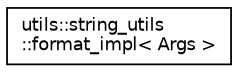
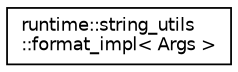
node "utils::string_utils ::format_impl< Args >": label "utils::string_utils ::format_impl< Args >" -> "runtime::string_utils ::format_impl< Args >"
